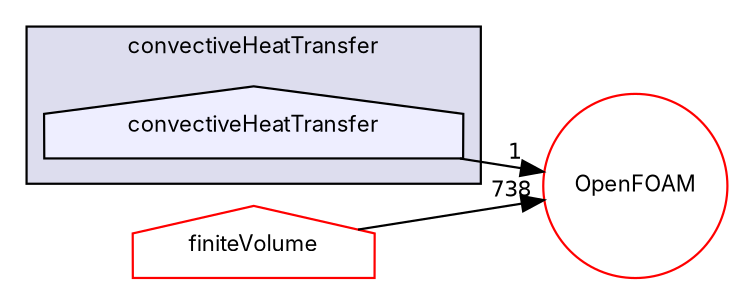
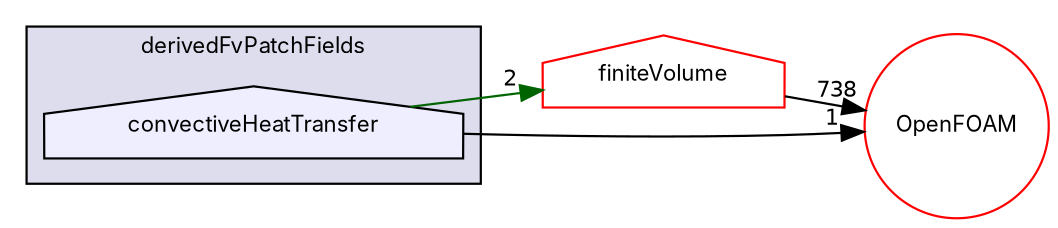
cluster "convectiveHeatTransfer": label "convectiveHeatTransfer" -> "derivedFvPatchFields"
edge "convectiveHeatTransfer" -> "finiteVolume": added
